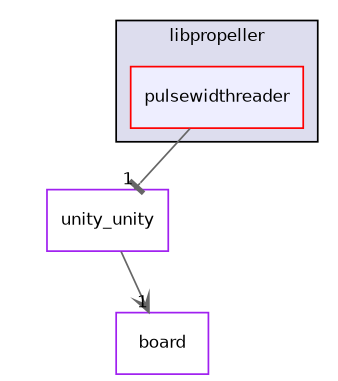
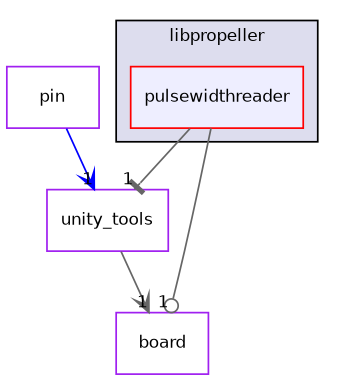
node "pin": added
edge "pulsewidthreader" -> "board": added
node "unity_unity": label "unity_unity" -> "unity_tools"
